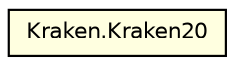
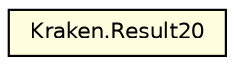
node "Kraken.Kraken20": label "Kraken.Kraken20" -> "Kraken.Result20"
